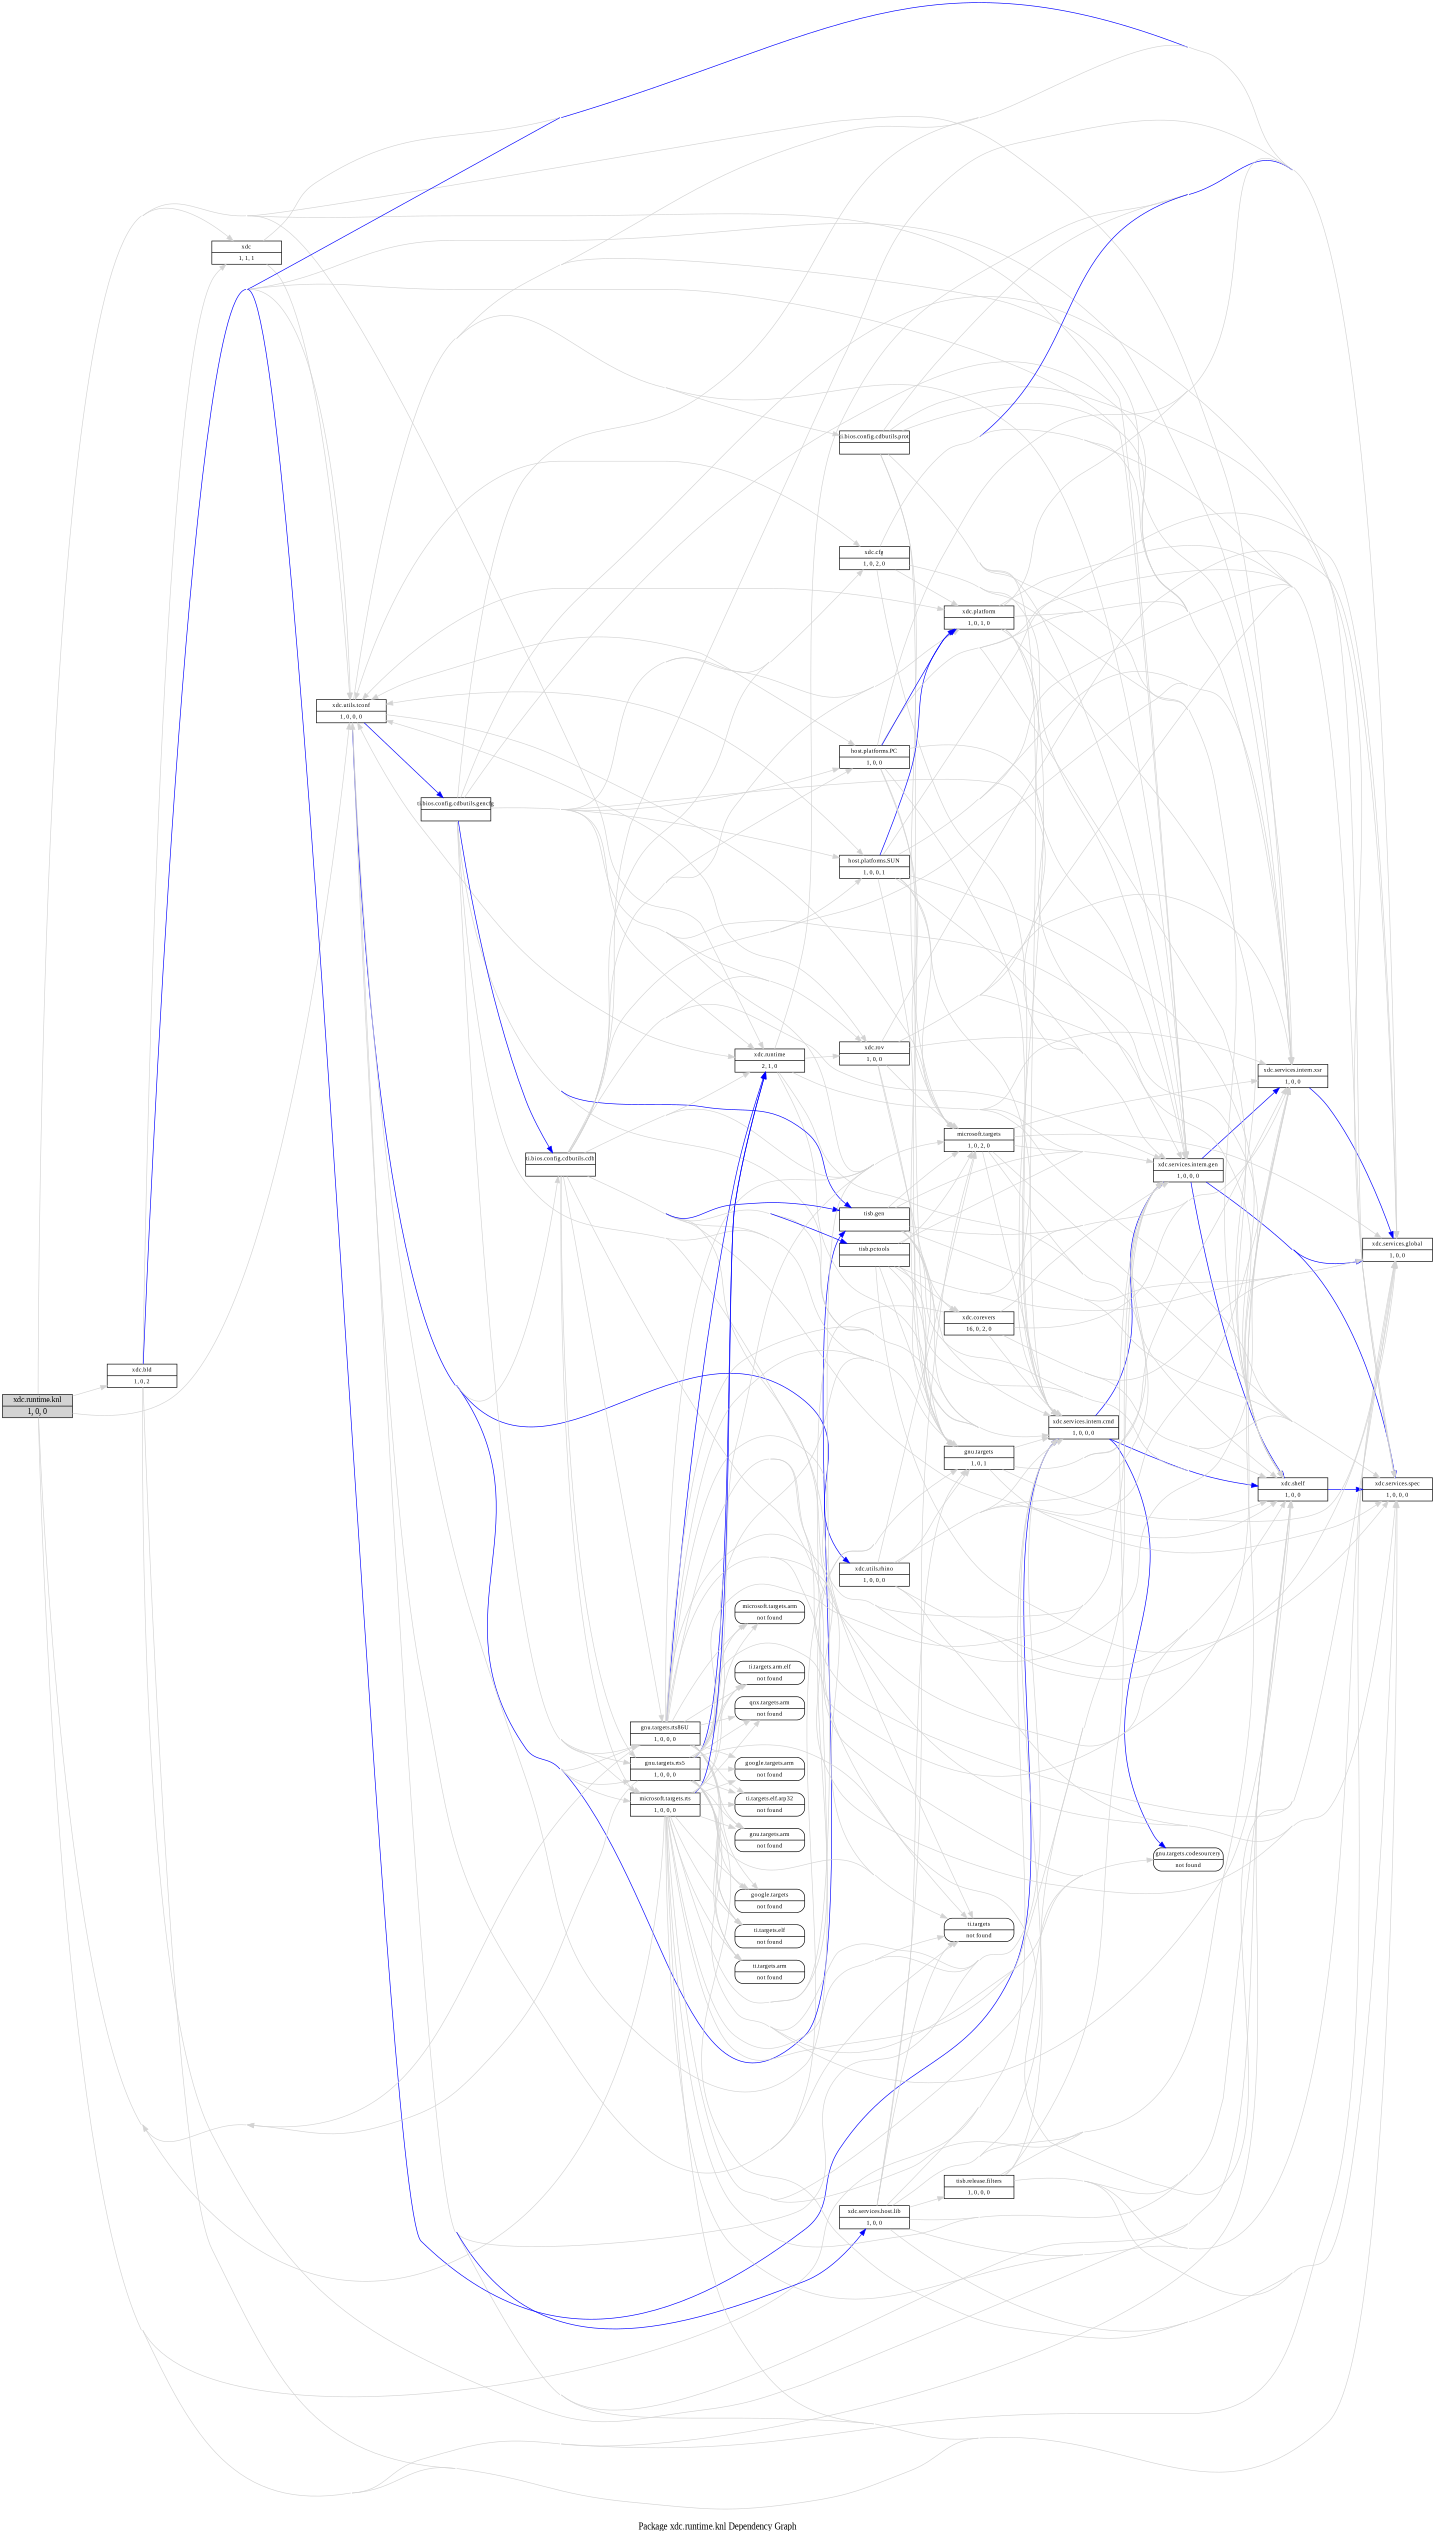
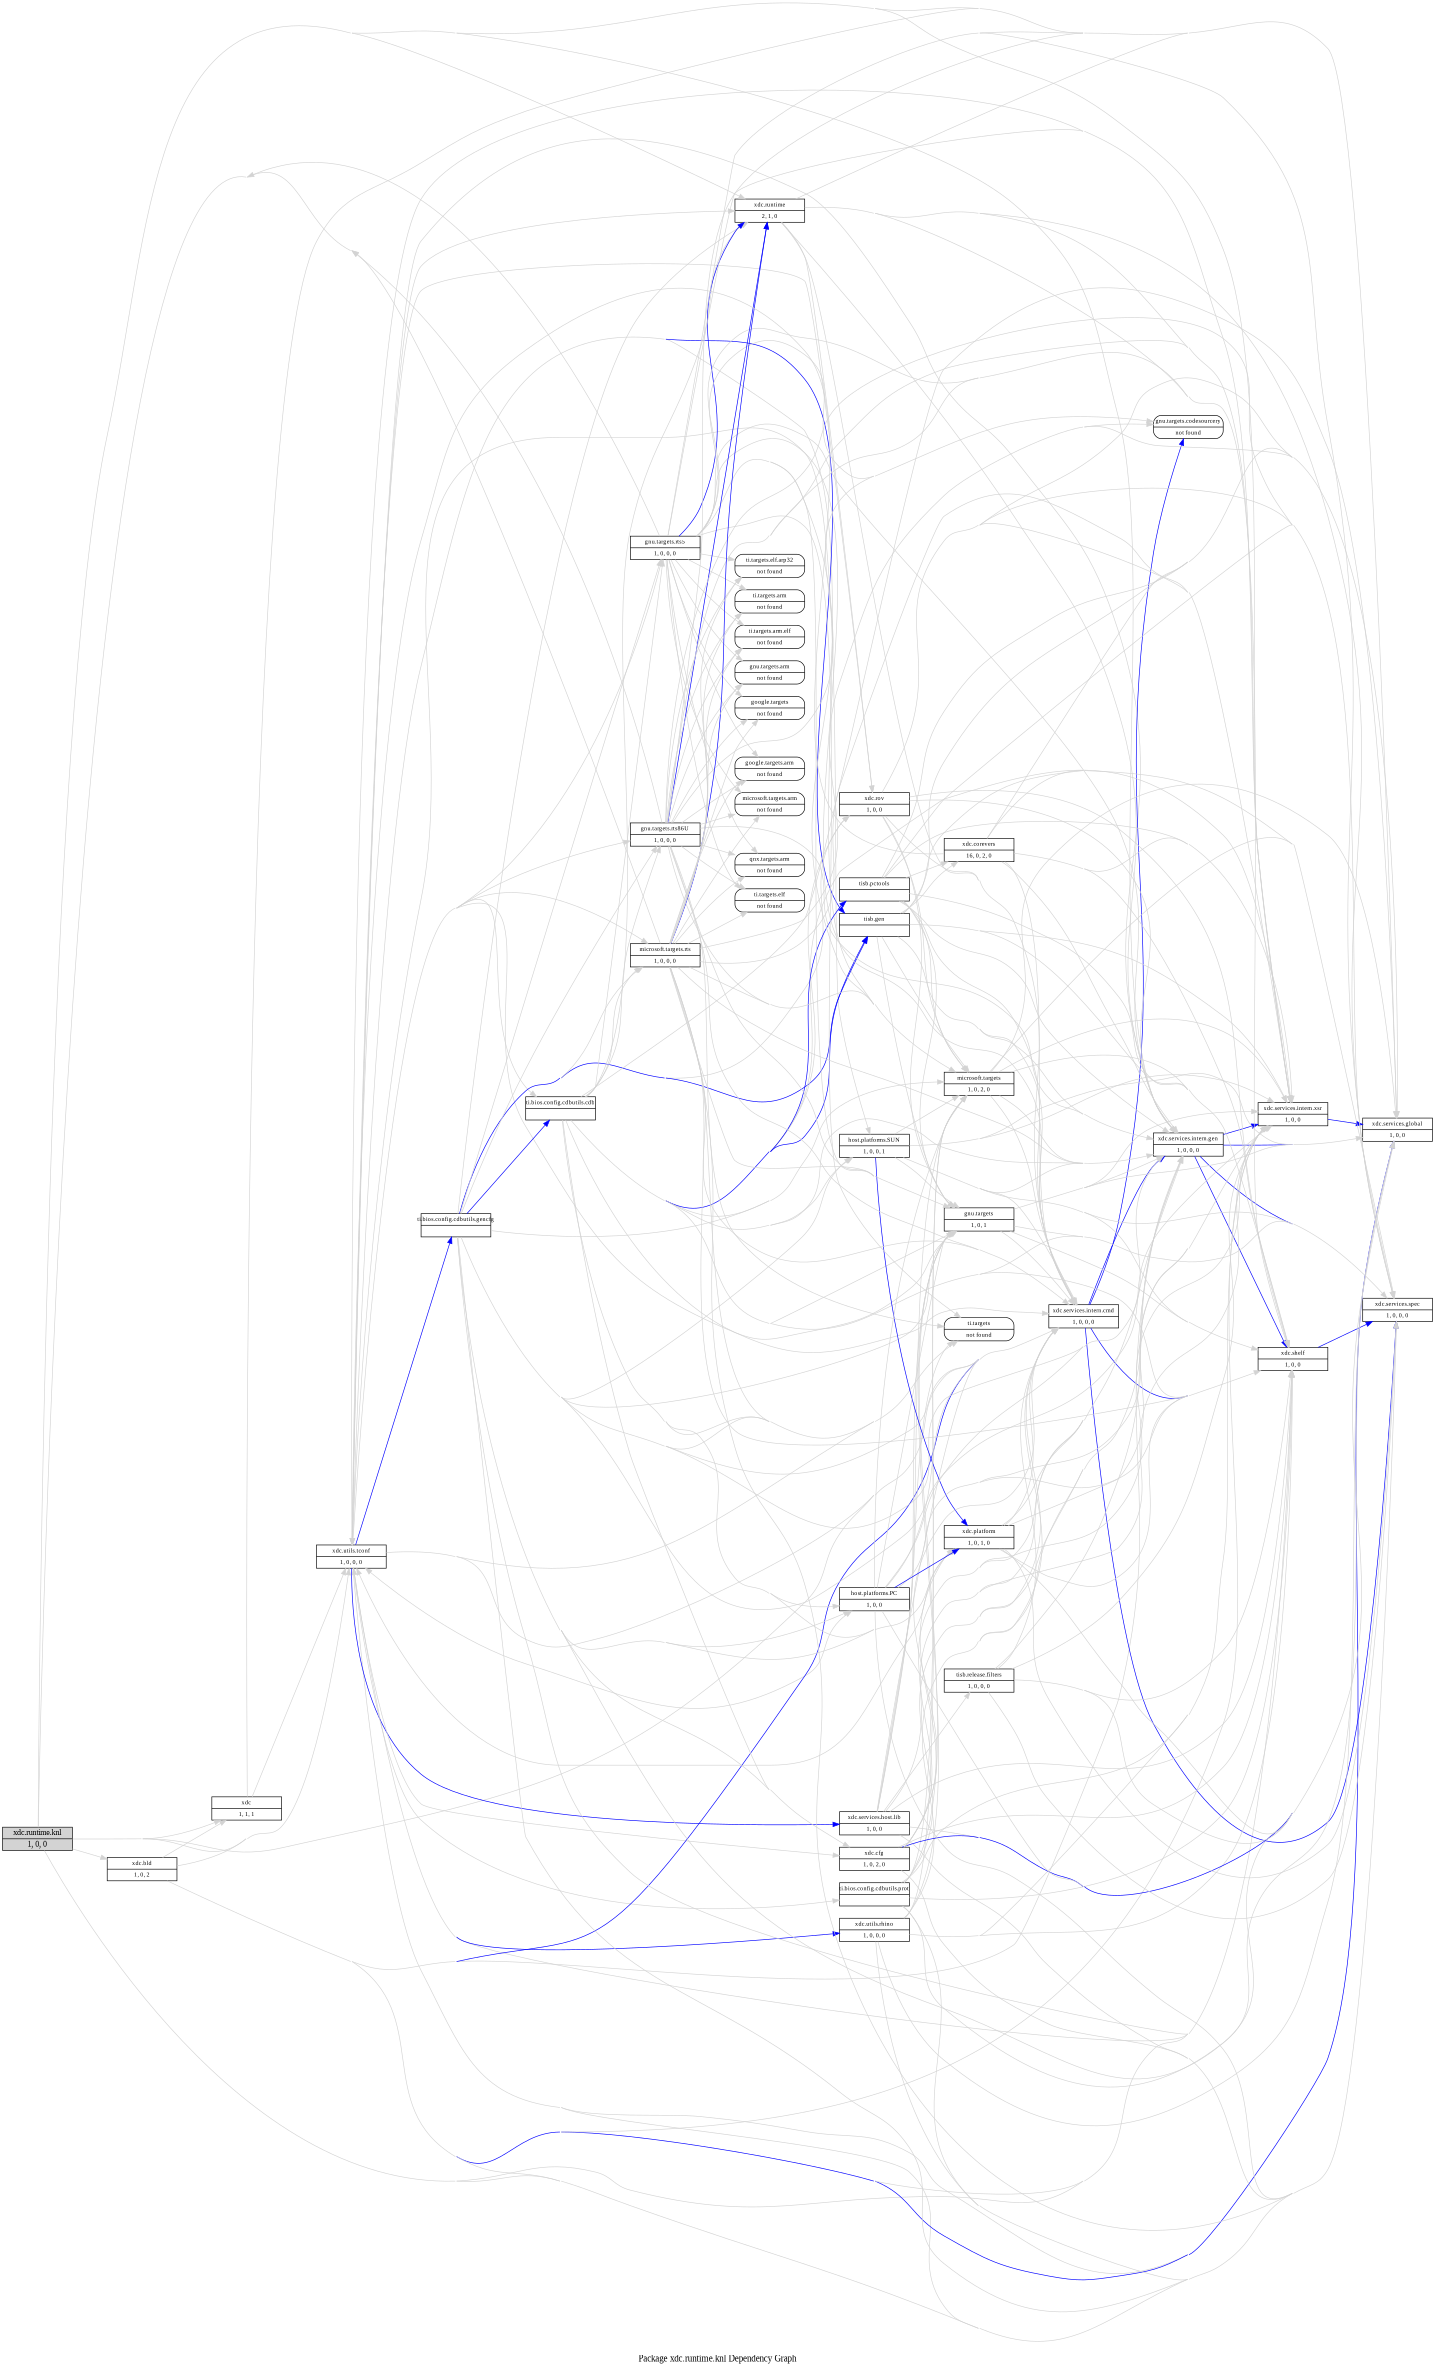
edge "xdc.services.intern.cmd" -> "xdc.services.spec": added
